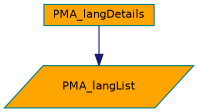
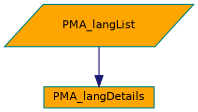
edge "PMA_langDetails" -> "PMA_langList": reversed
